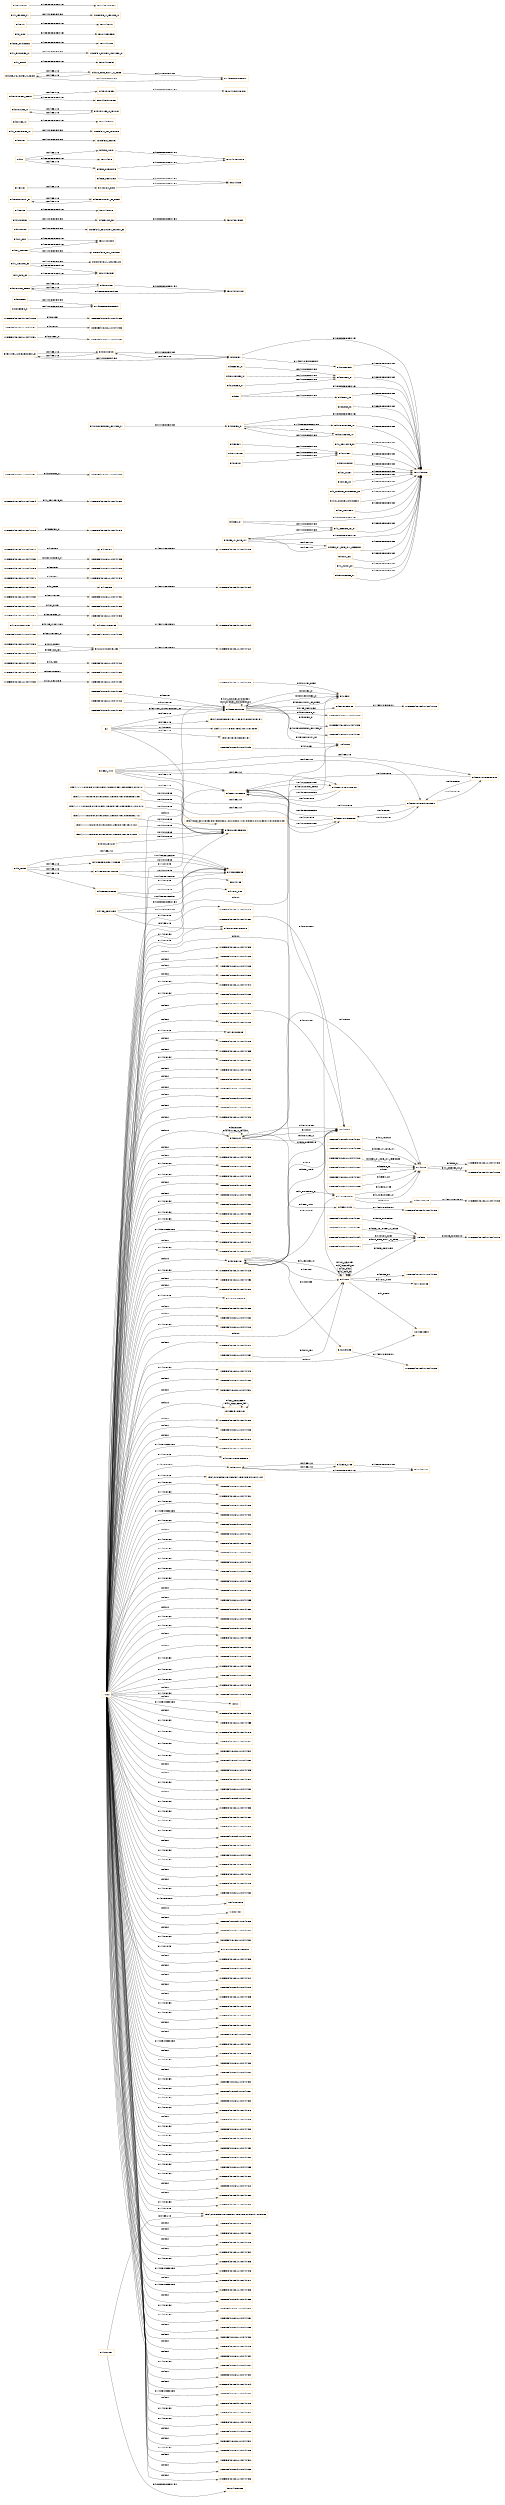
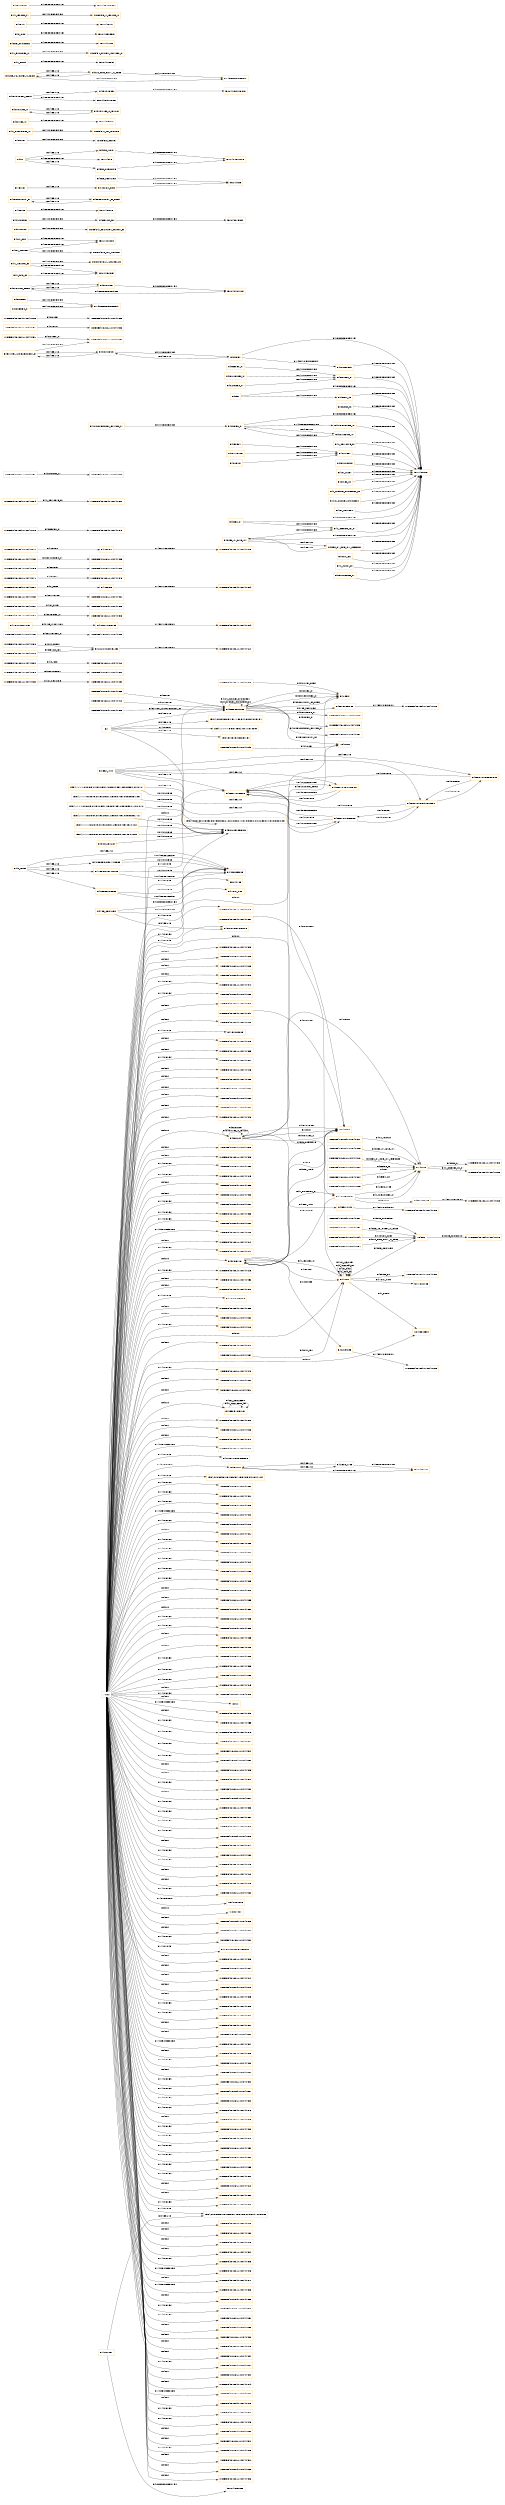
edge "eli:ensures_implementation_of" -> "eli:applies": now "eli:ensures_implementation_of" -> "-1cf5f59:196ca4662f7:-7fe1"
